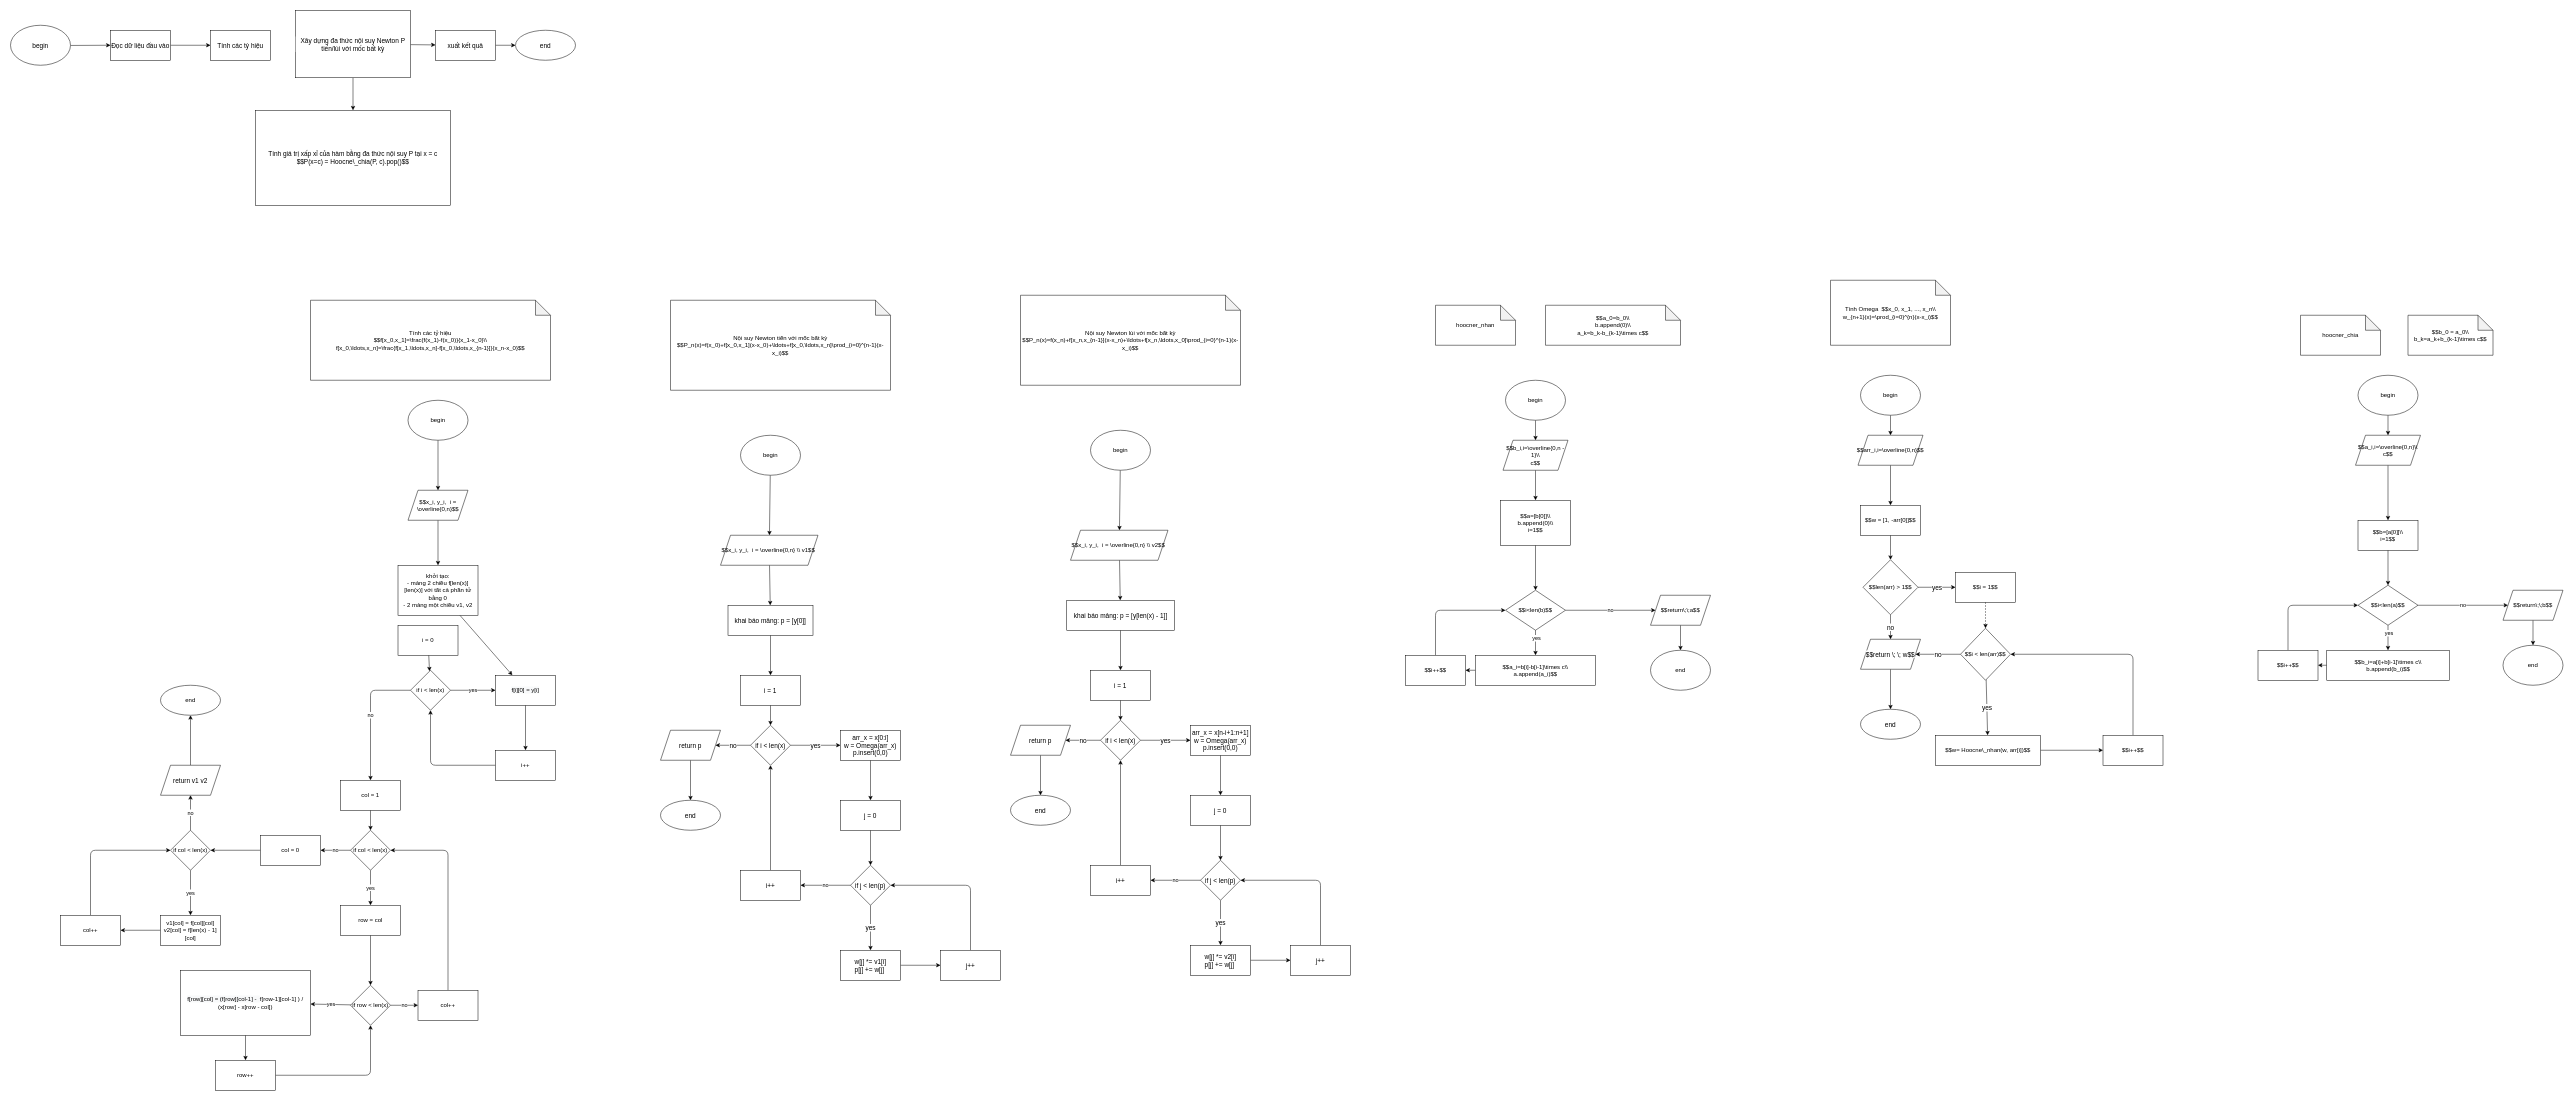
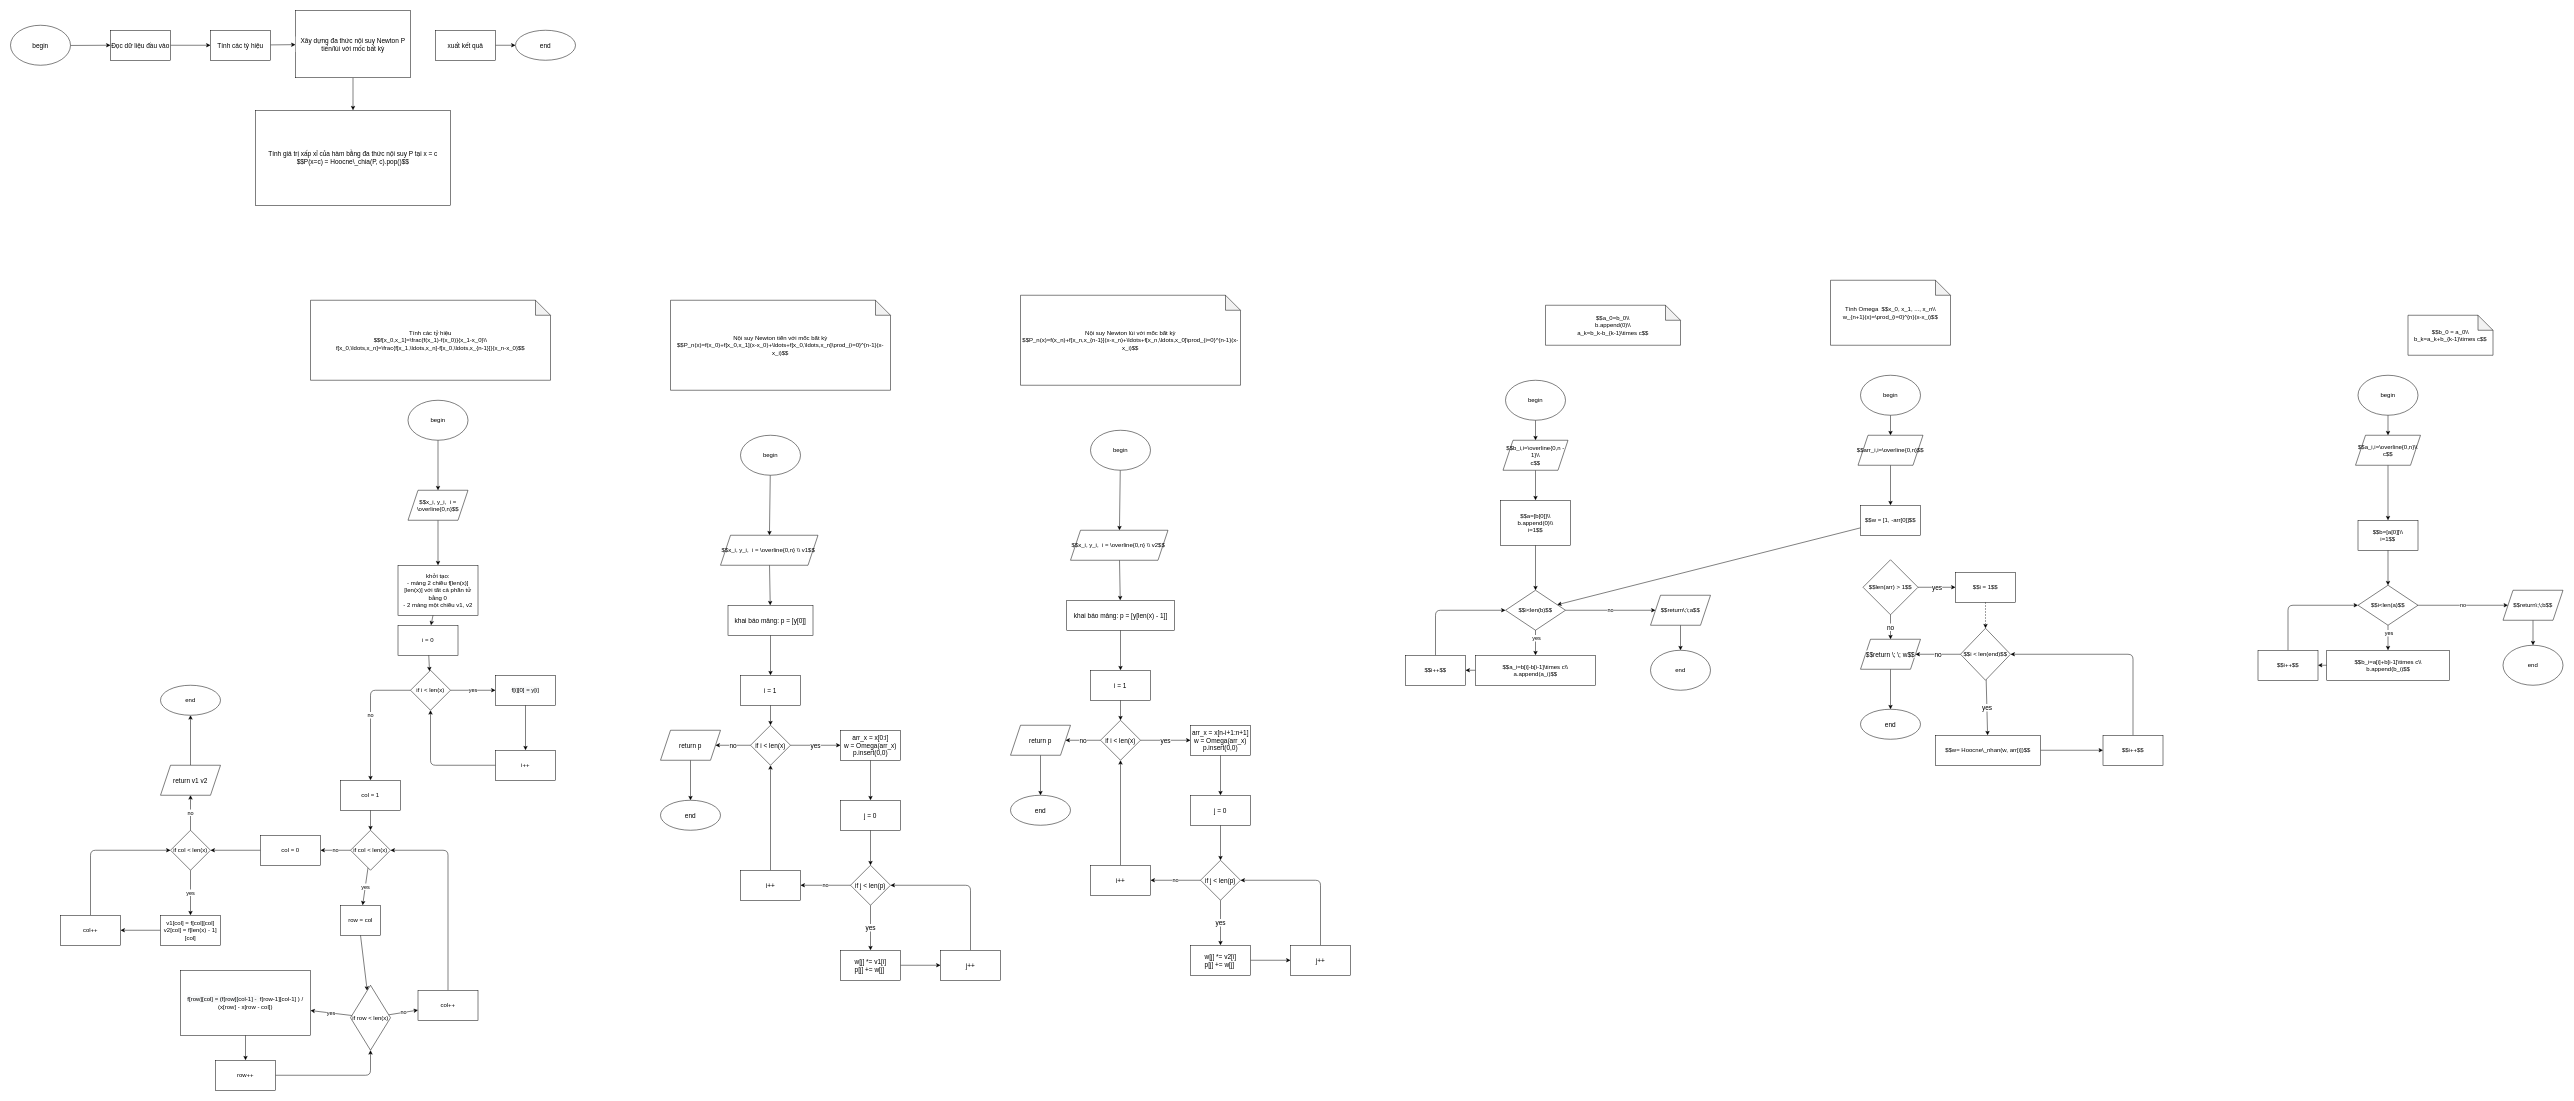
edge "Tính các tỷ hiệu" -> "Xây dựng đa thức nội suy Newton P tiến/lùi với mốc bất kỳ": added
edge "Xây dựng đa thức nội suy Newton P tiến/lùi với mốc bất kỳ" -> "xuất kết quả": removed
node "hoocner_nhan": removed
node "hoocner_chia": removed
edge "$$w = [1, -arr[0]]$$" -> "$$len(arr) > 1$$": now "$$w = [1, -arr[0]]$$" -> "$$i<len(b)$$"
node "$$i < len(arr)$$": label "$$i < len(arr)$$" -> "$$i < len(end)$$"
edge "khởi tạo: - mảng 2 chiều f[len(x)][len(x)] với tất cả phần tử bằng 0 - 2 mảng một chiều v1, v2" -> "f[i][0] = y[i]": now "khởi tạo: - mảng 2 chiều f[len(x)][len(x)] với tất cả phần tử bằng 0 - 2 mảng một chiều v1, v2" -> "i = 0"
node "row = col": size 60x30 -> 40x30
node "if row < len(x)": size 40x40 -> 40x65
